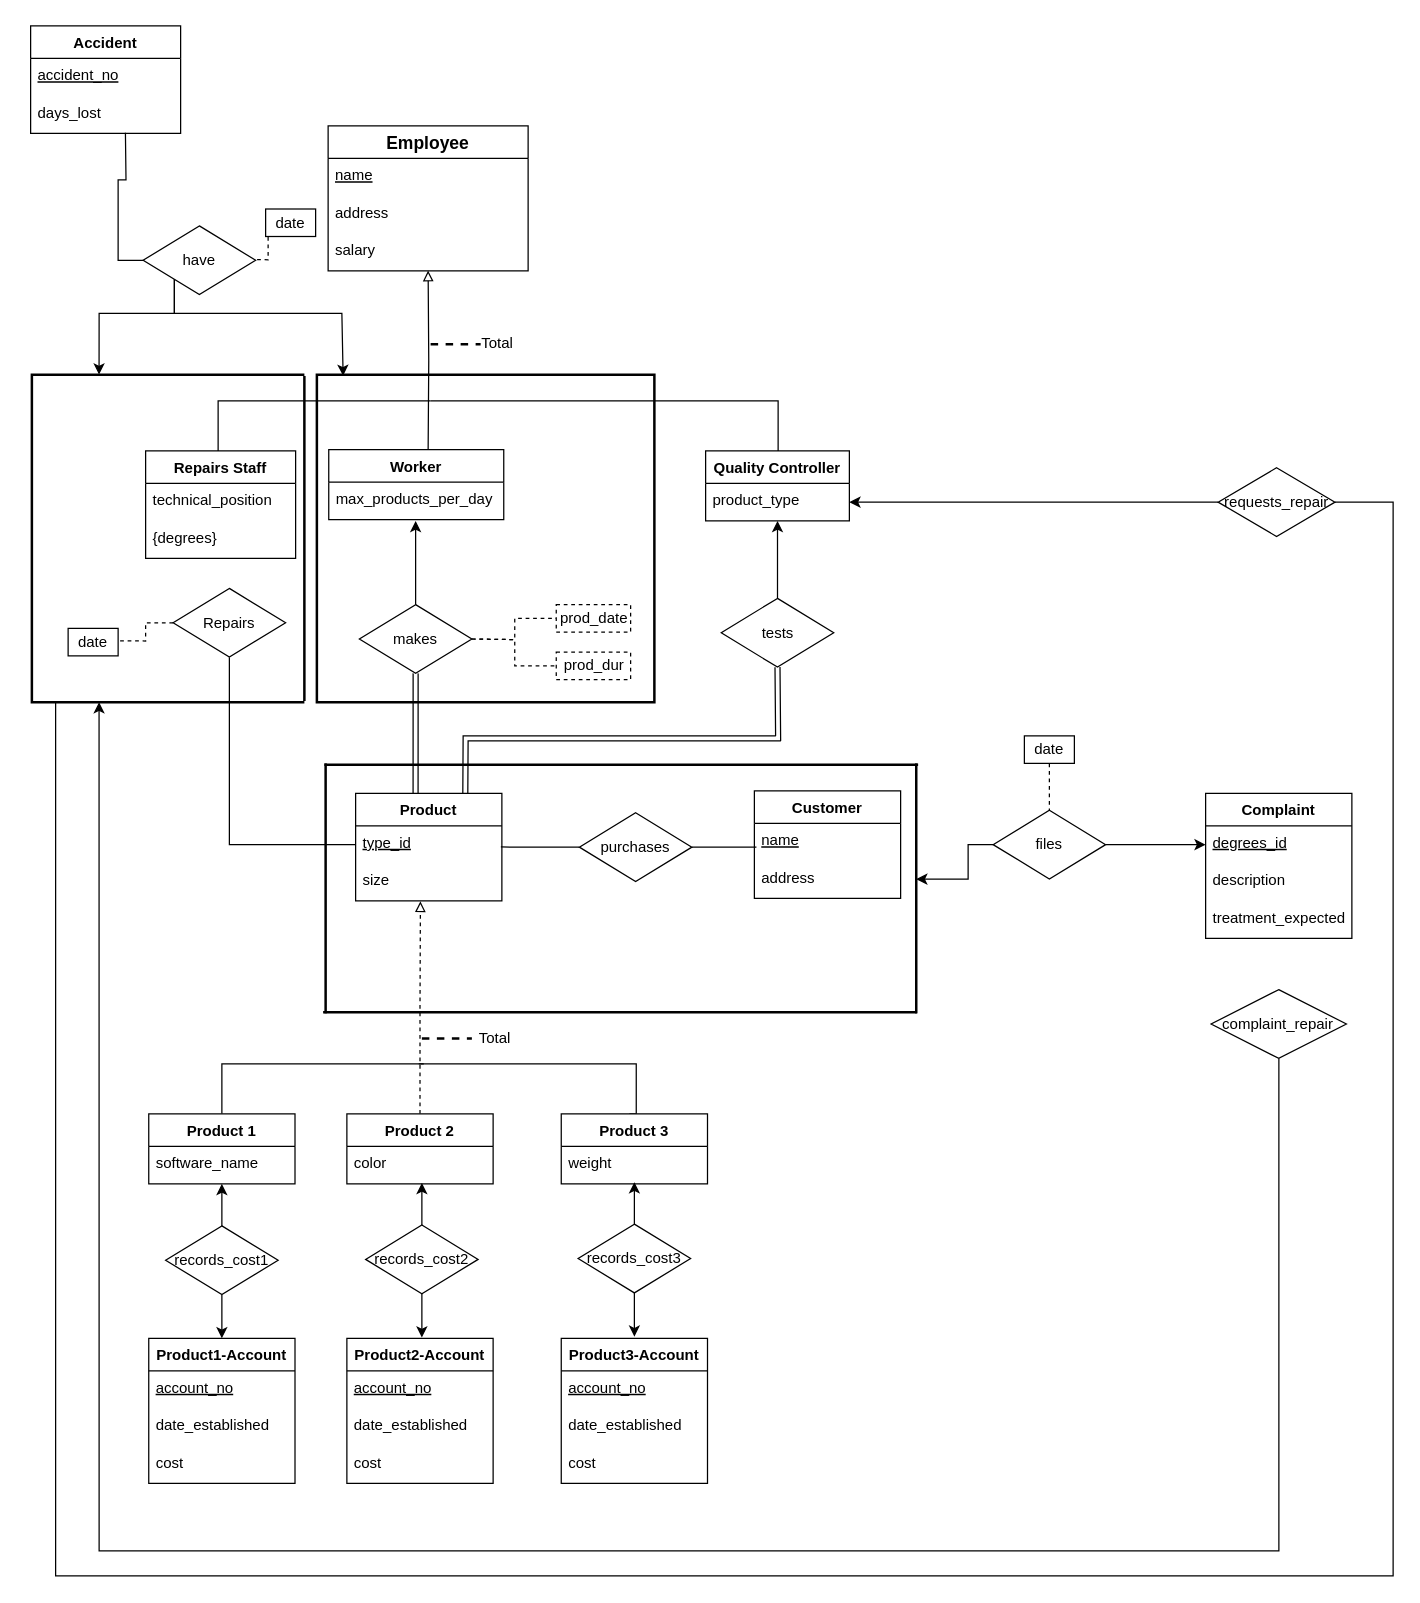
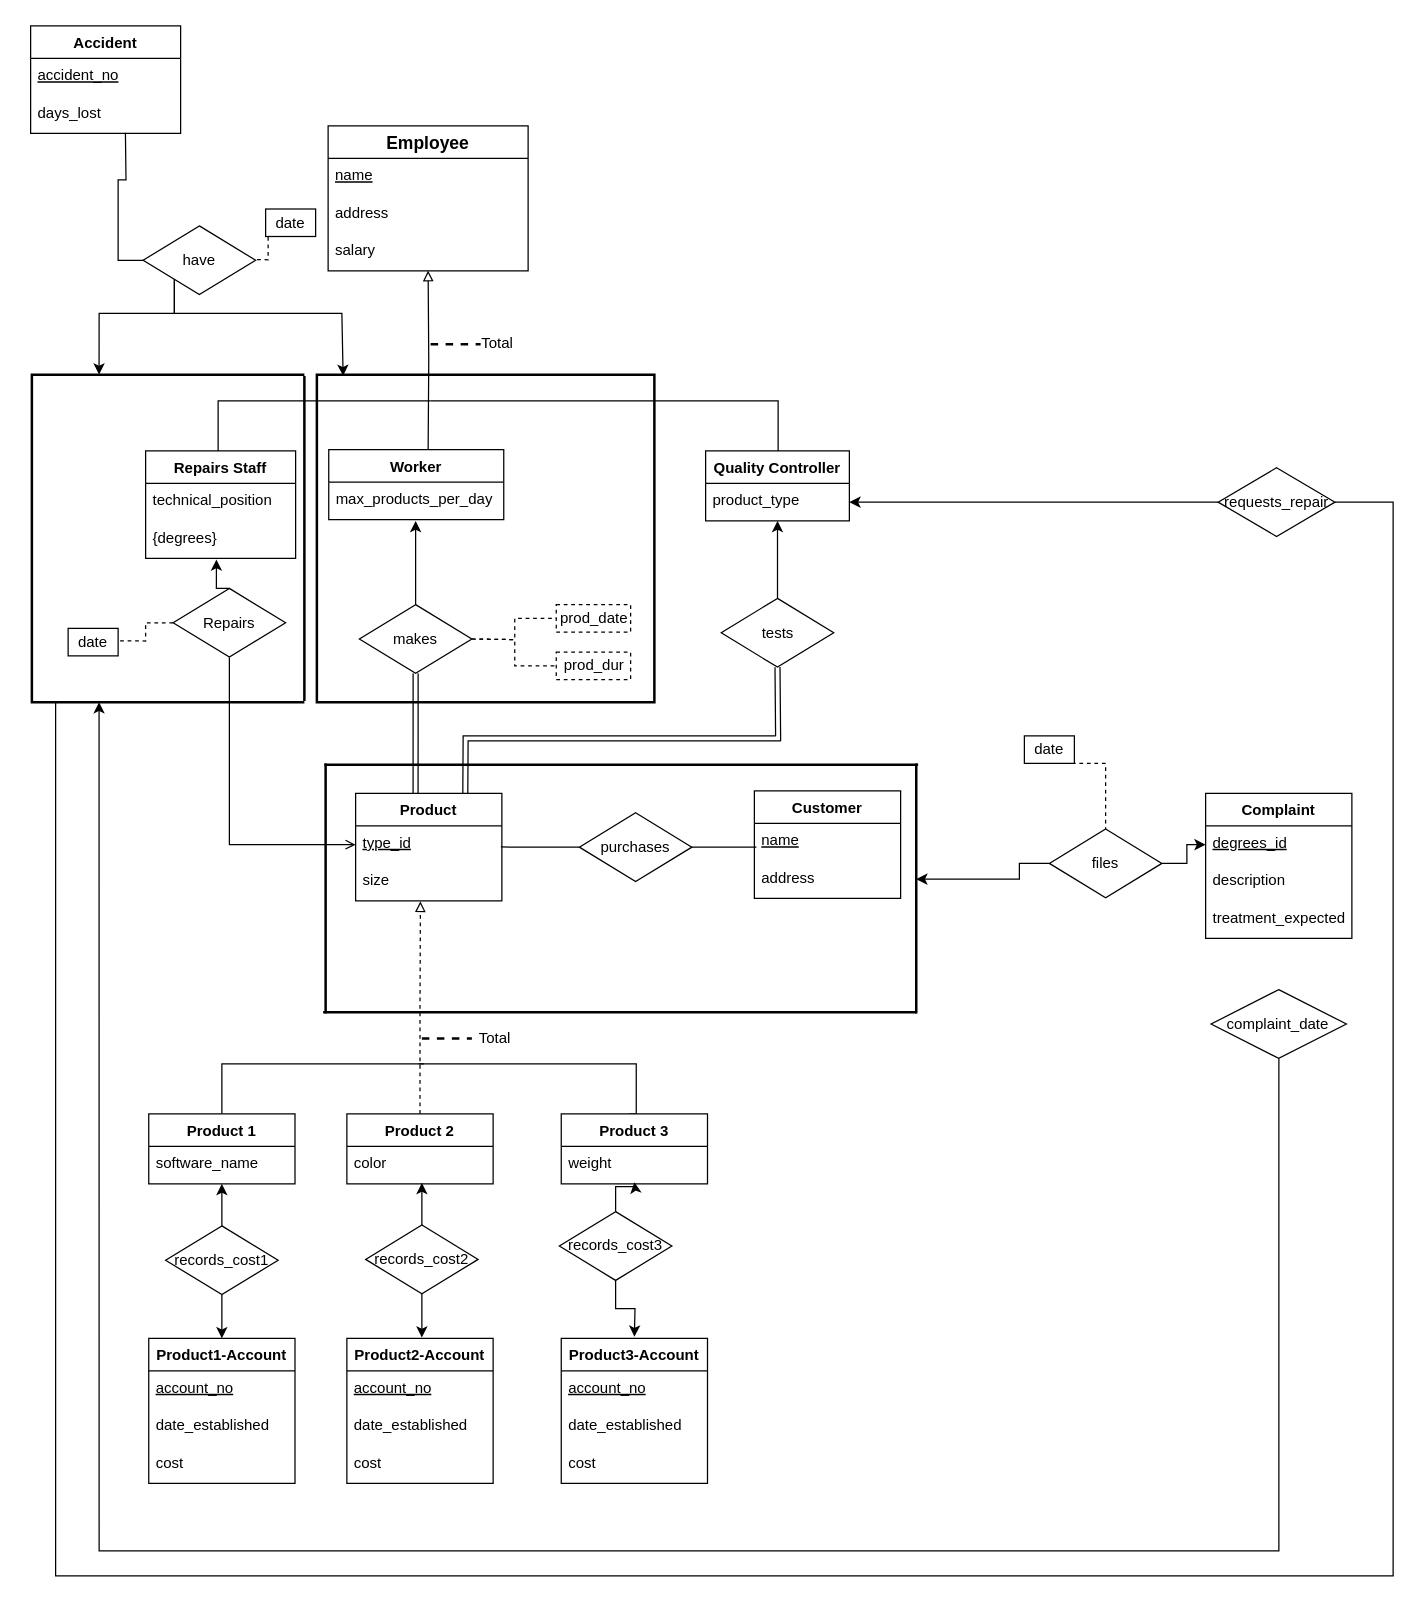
edge "Repairs" -> "{degrees}": added
edge "Repairs" -- "type_id": arrowhead none -> open
node "files": moved (1049, 844) -> (1106, 863)
node "complaint_repair": label "complaint_repair" -> "complaint_date"
node "records_cost3": moved (634, 1258) -> (616, 1246)
